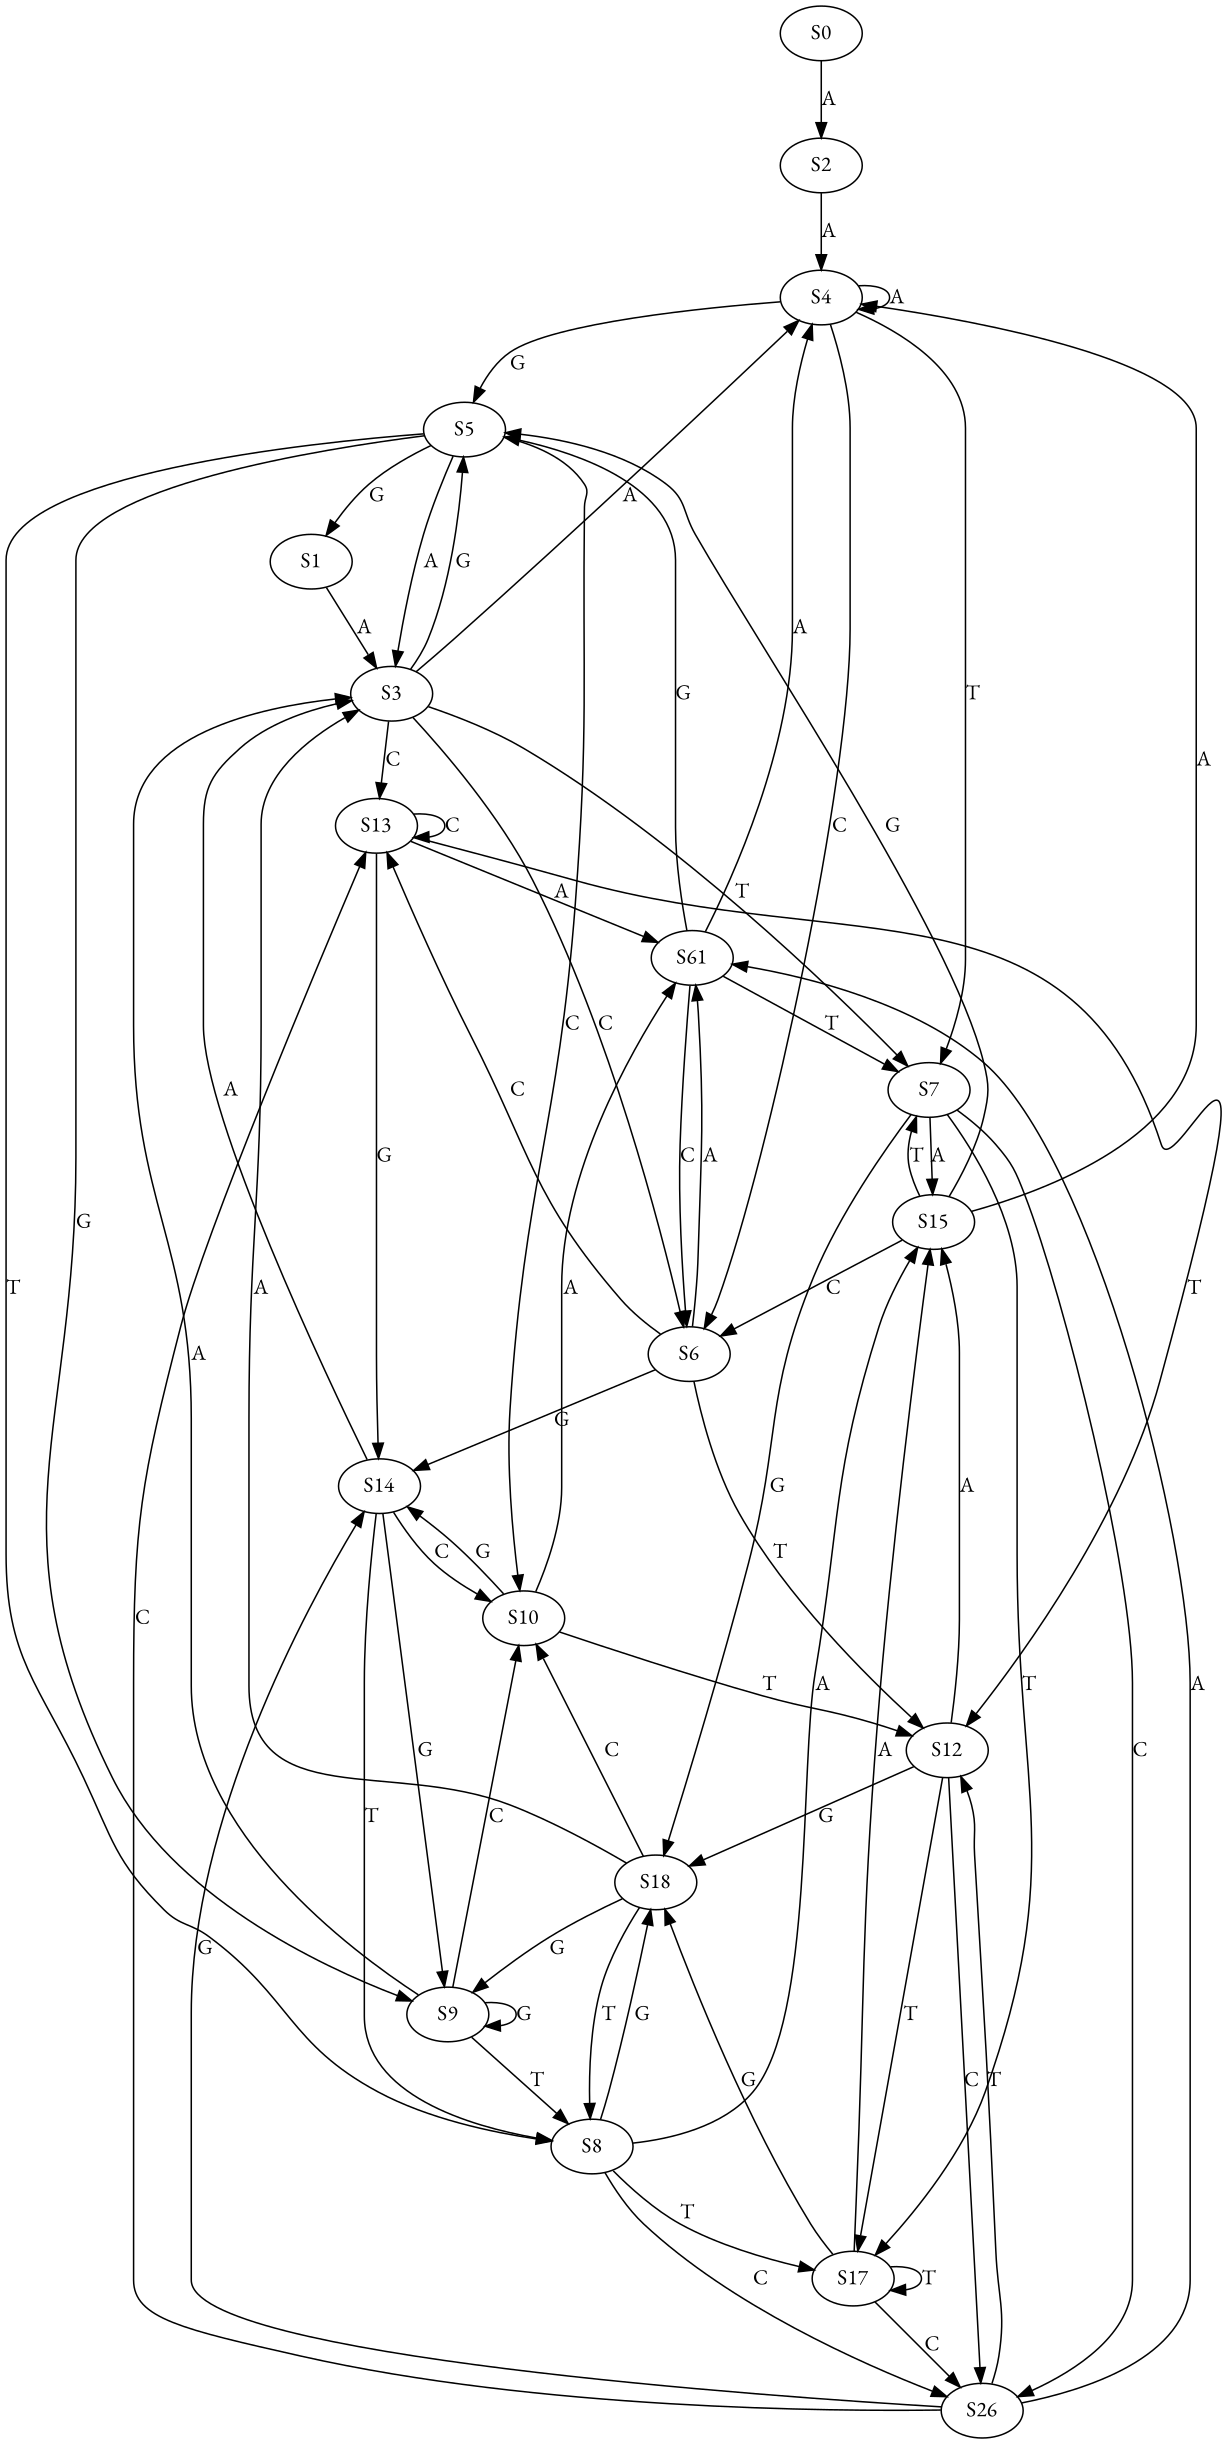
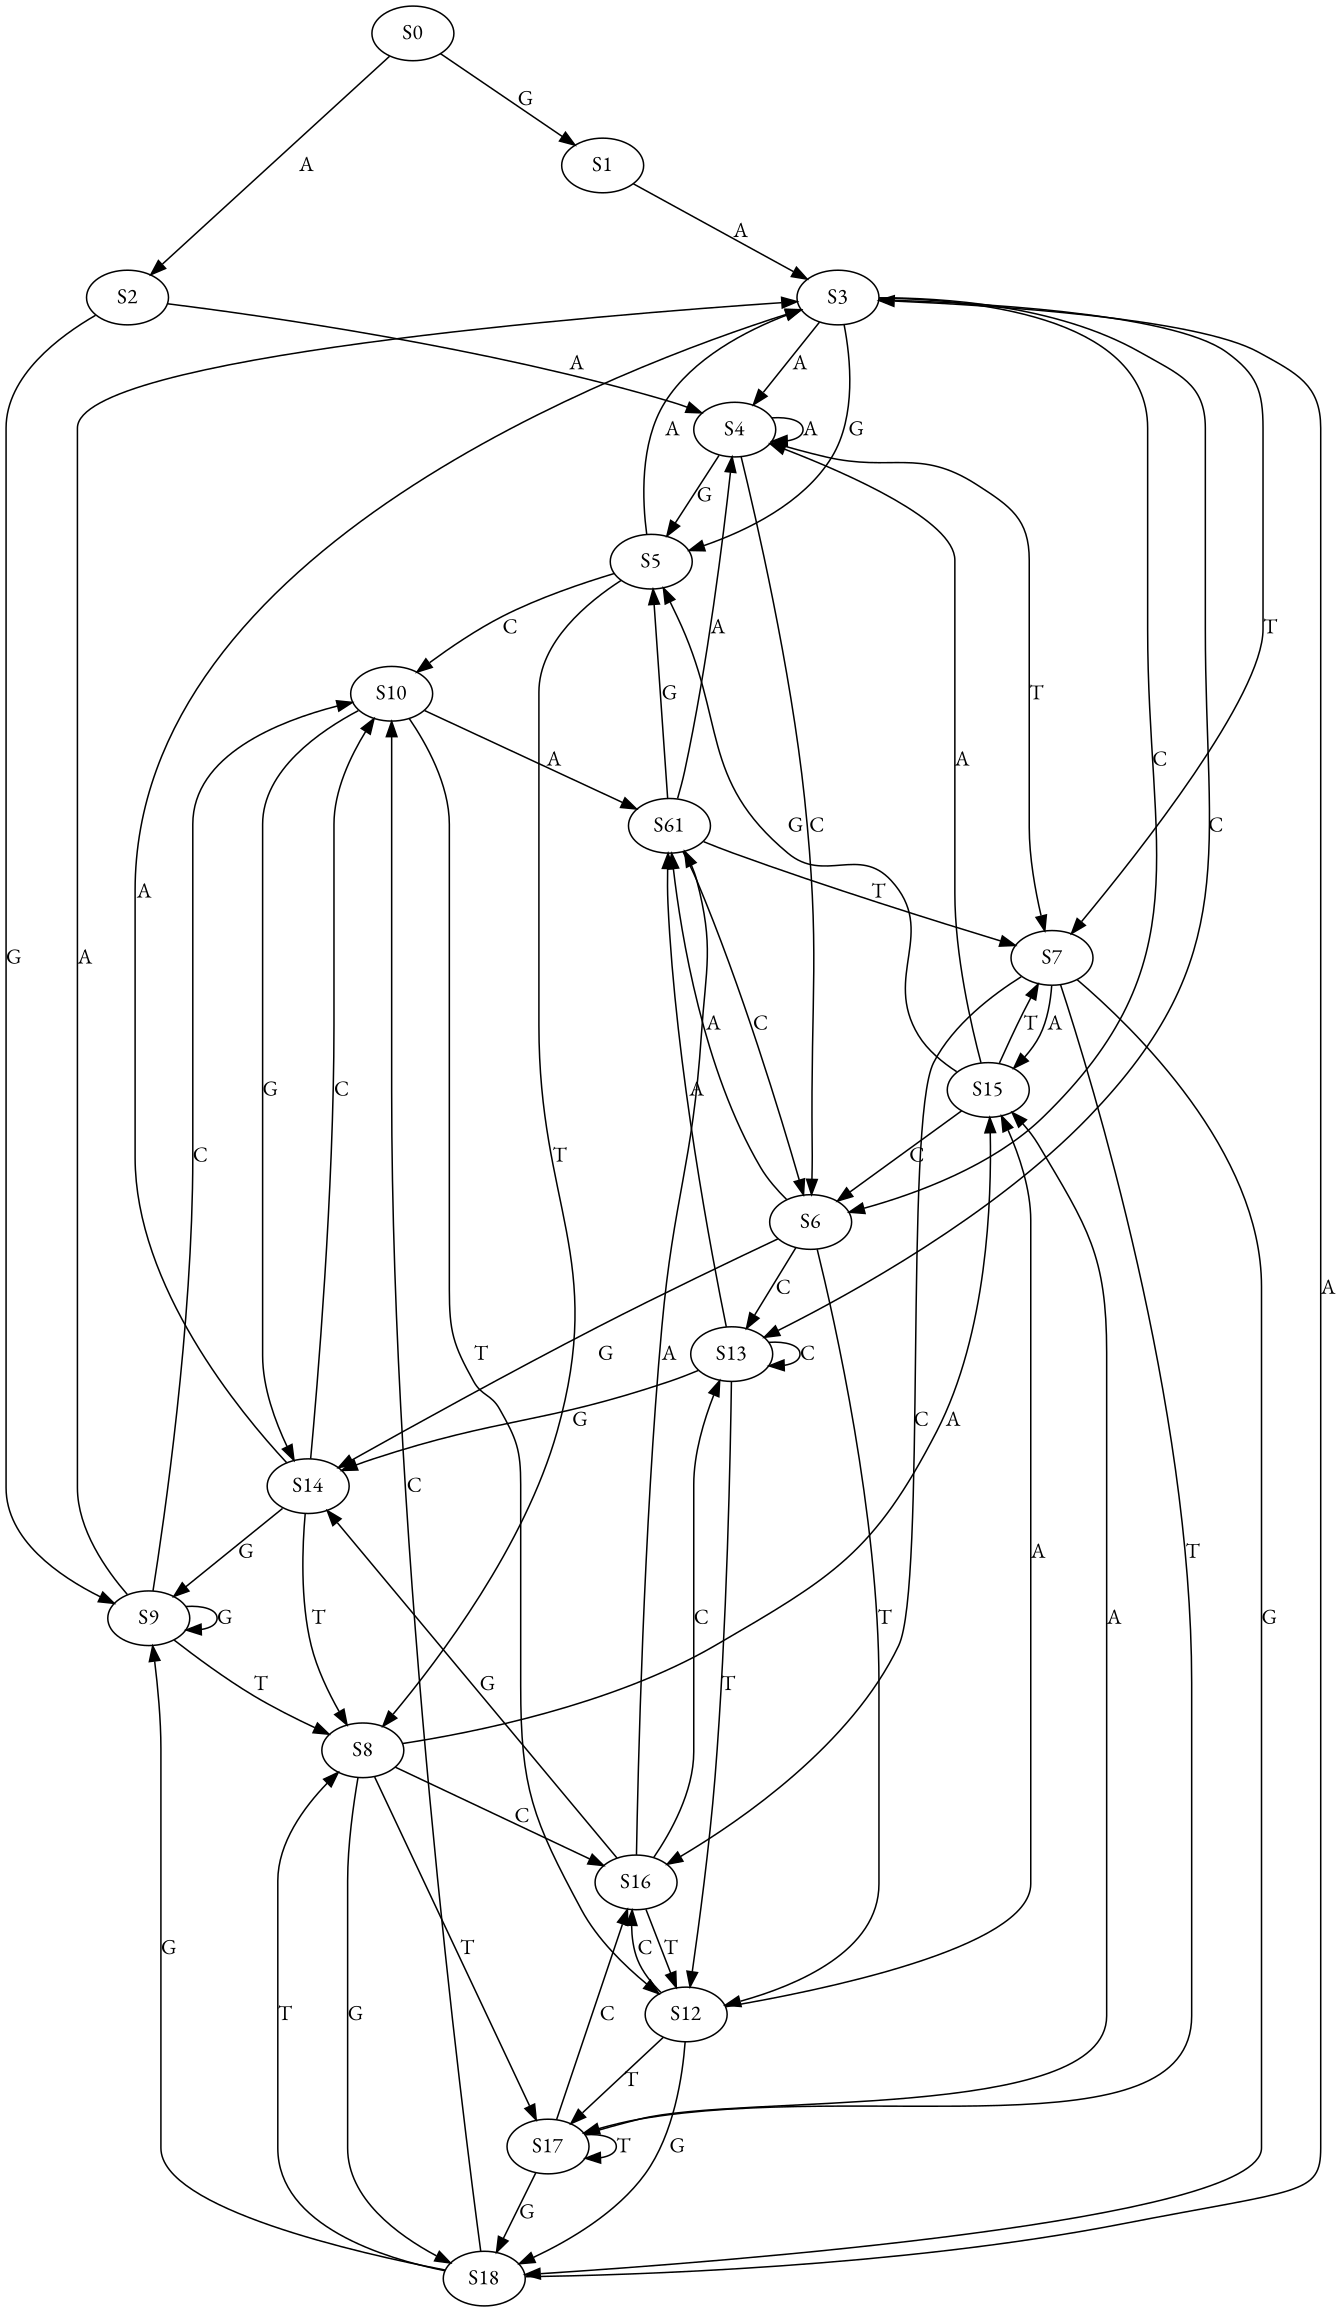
edge "S5" -> "S1": now "S0" -> "S1"
edge "S5" -> "S9": now "S2" -> "S9"
node "S26": label "S26" -> "S16"
